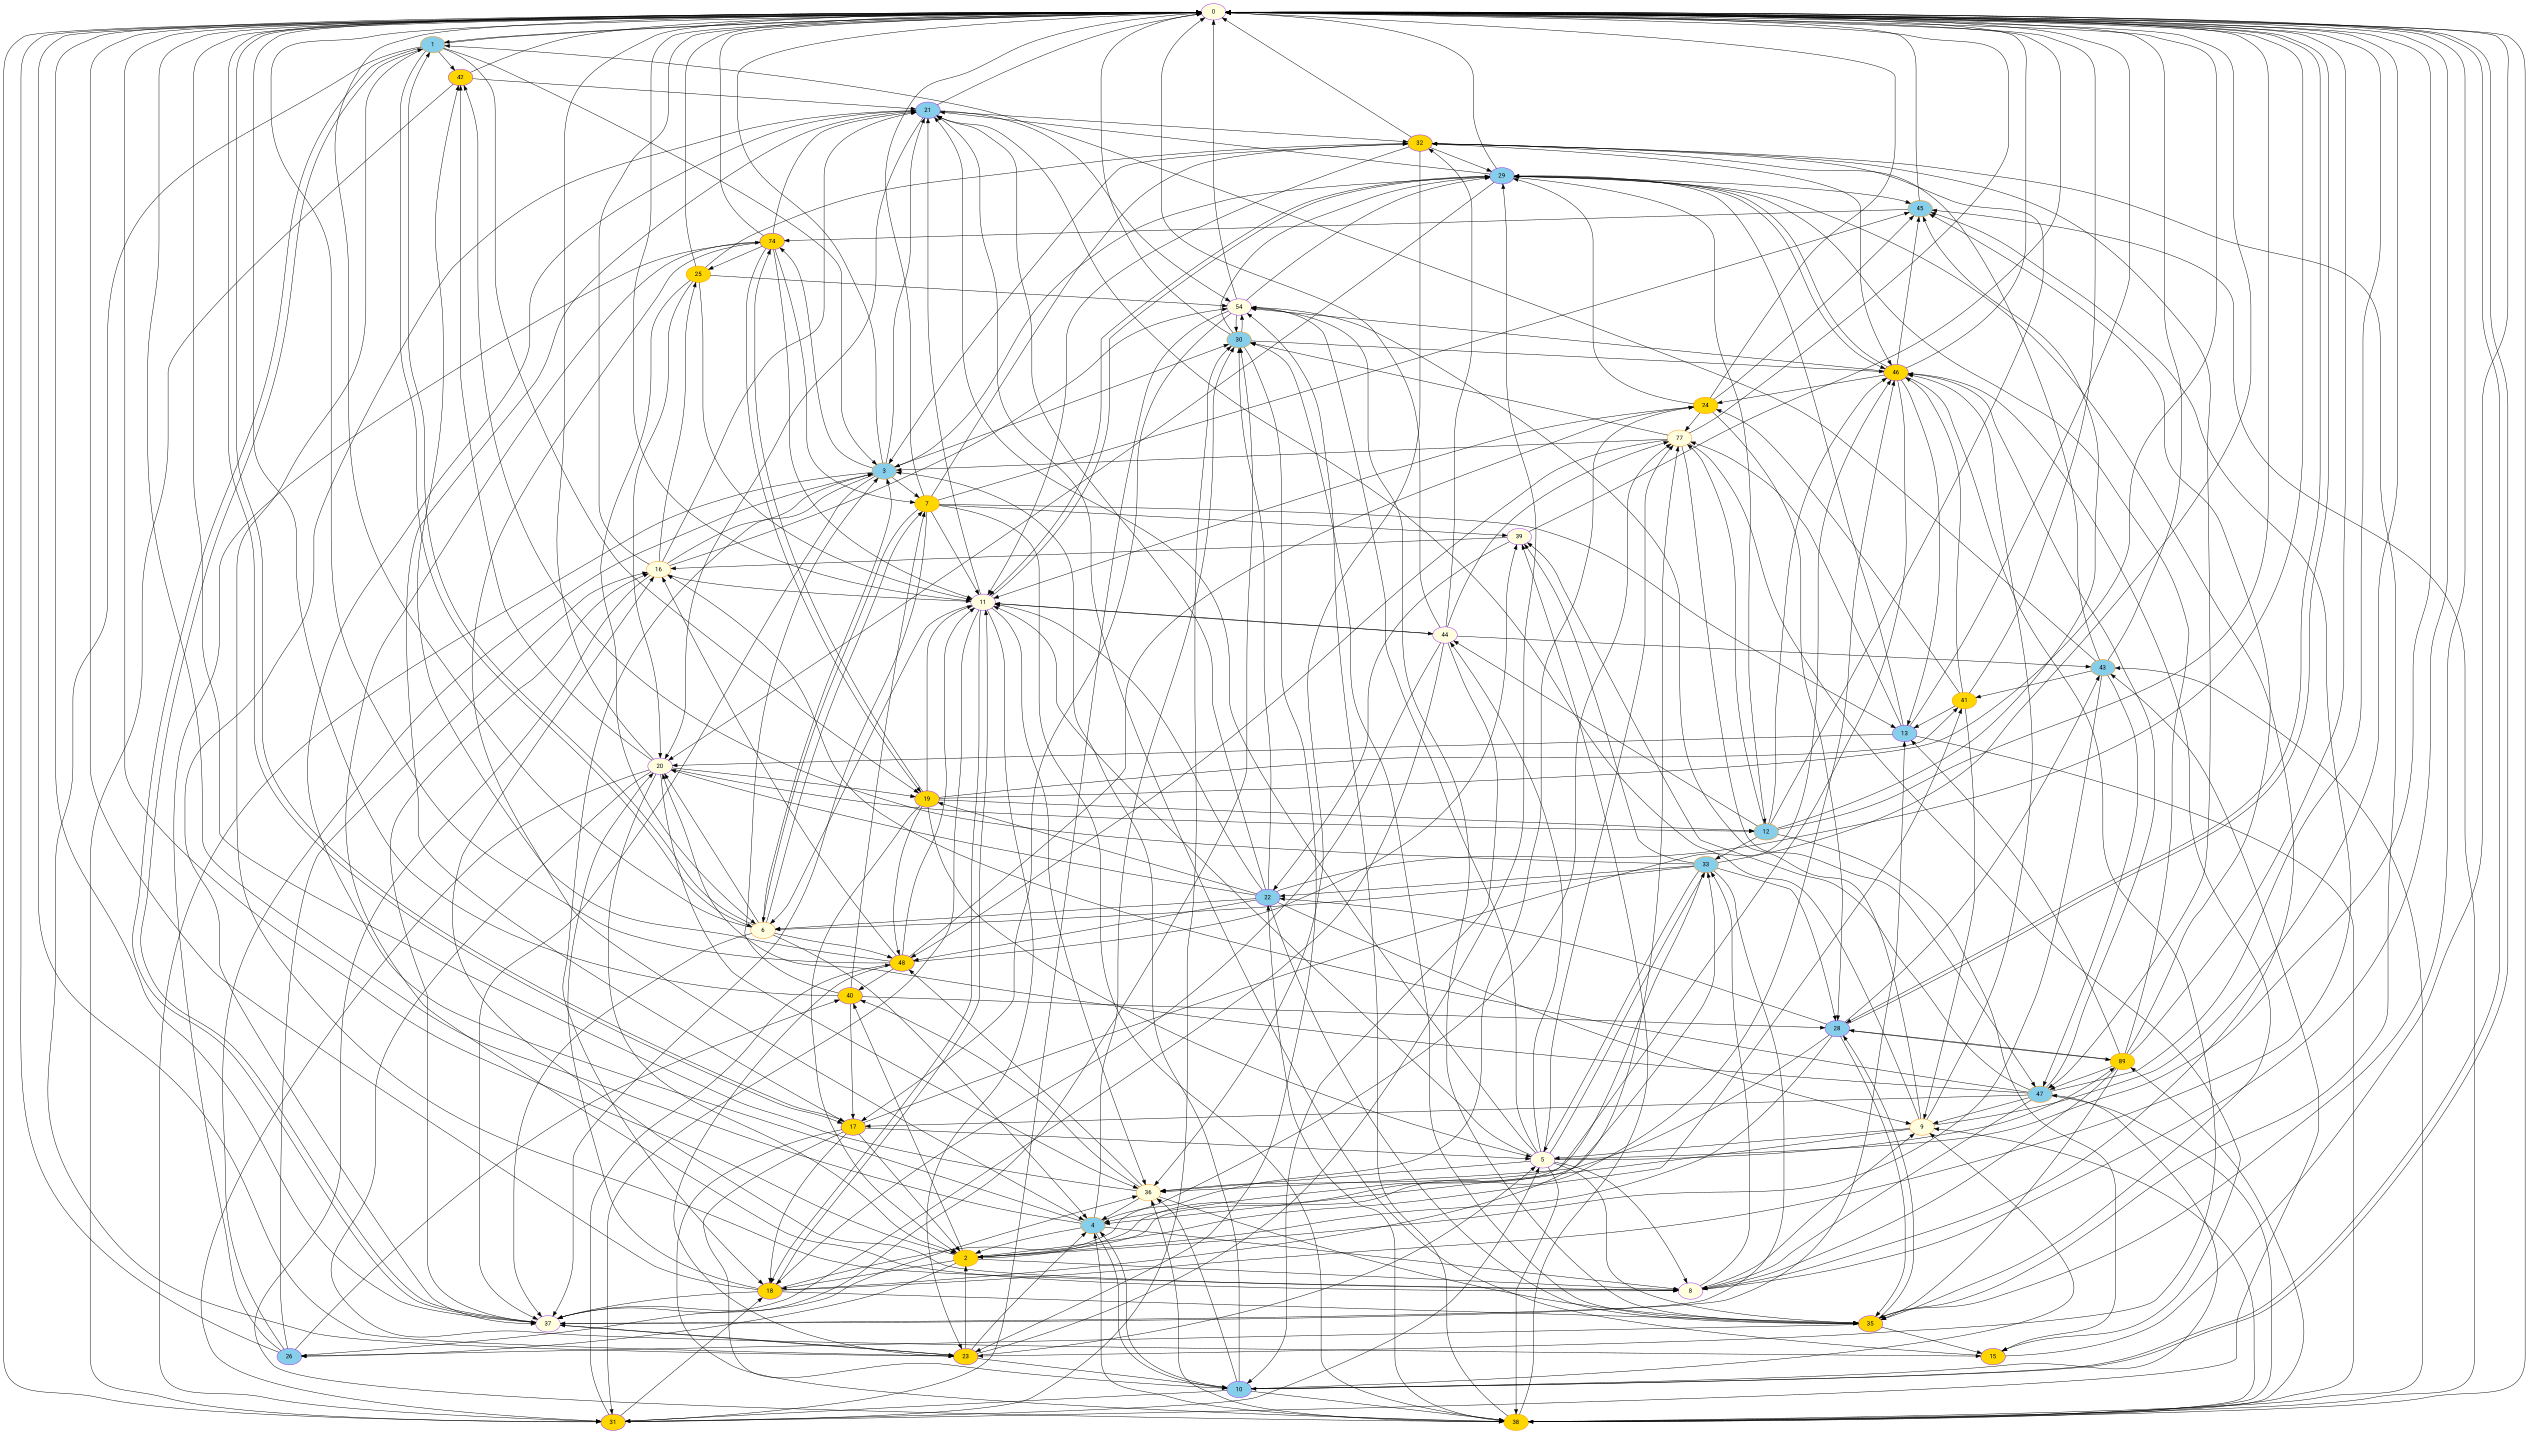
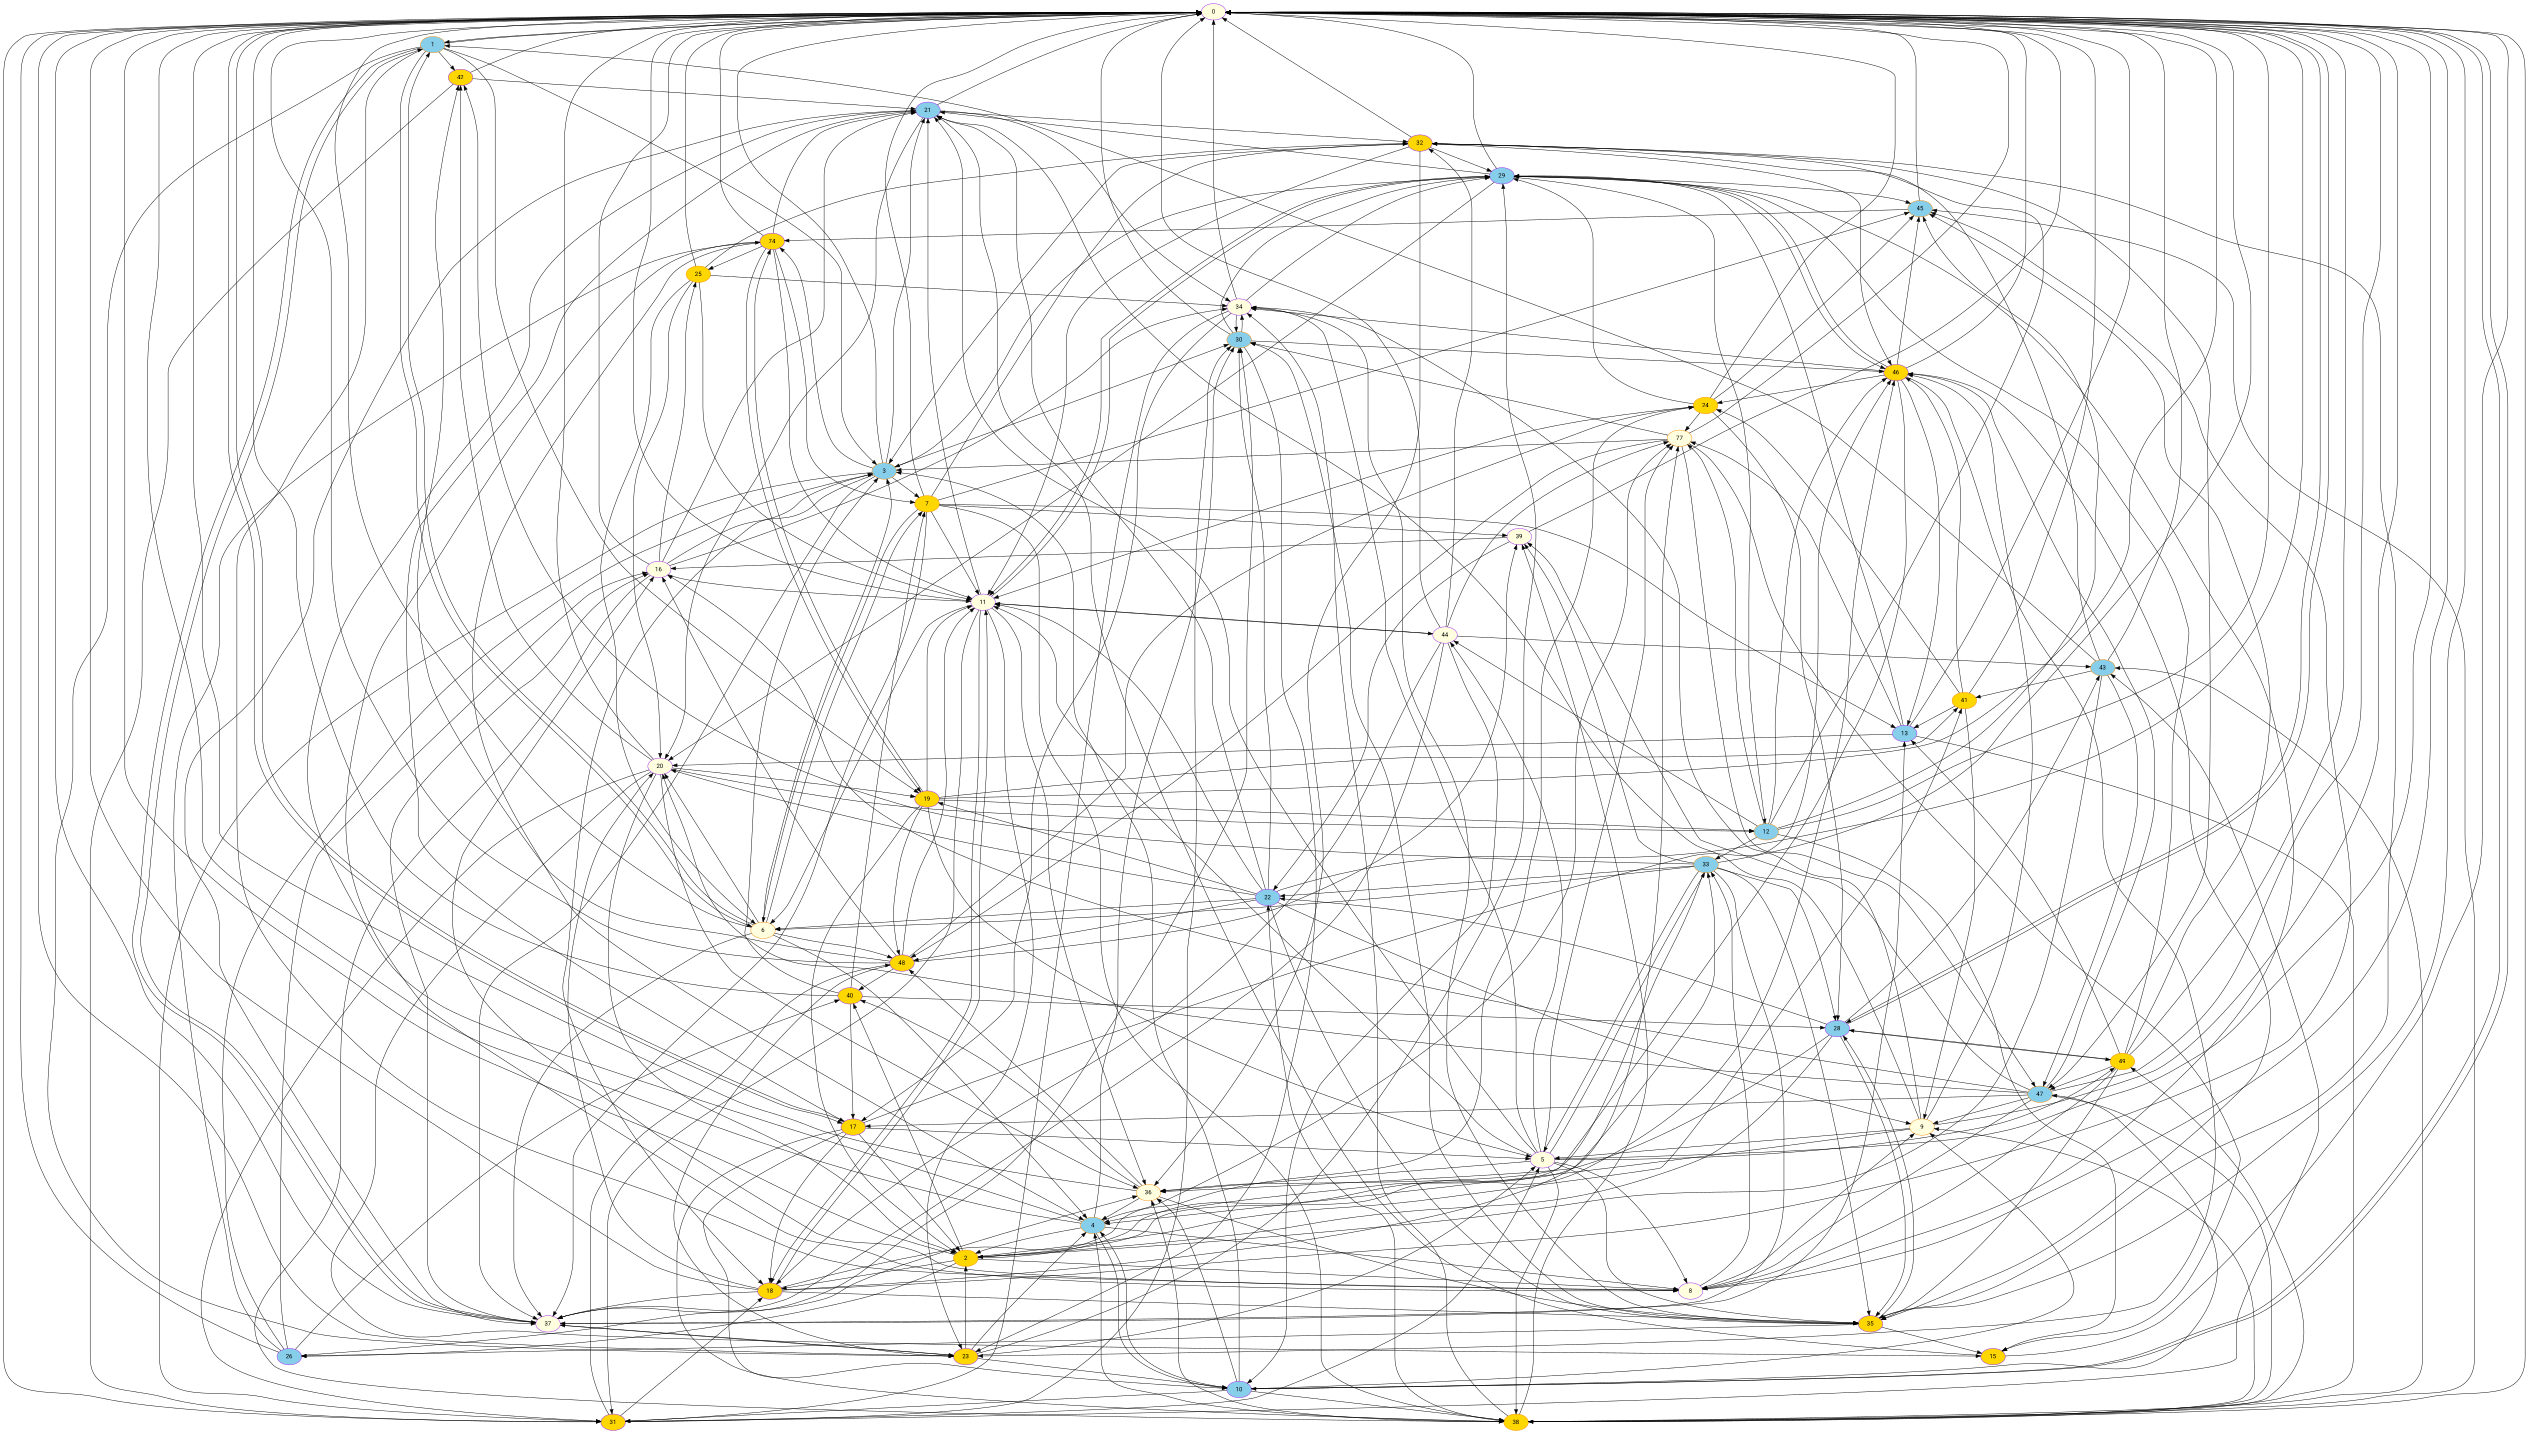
node "54": label "54" -> "34"
node "16": color darkorange -> purple
node "89": label "89" -> "49"
edge "33" -> "35": added
